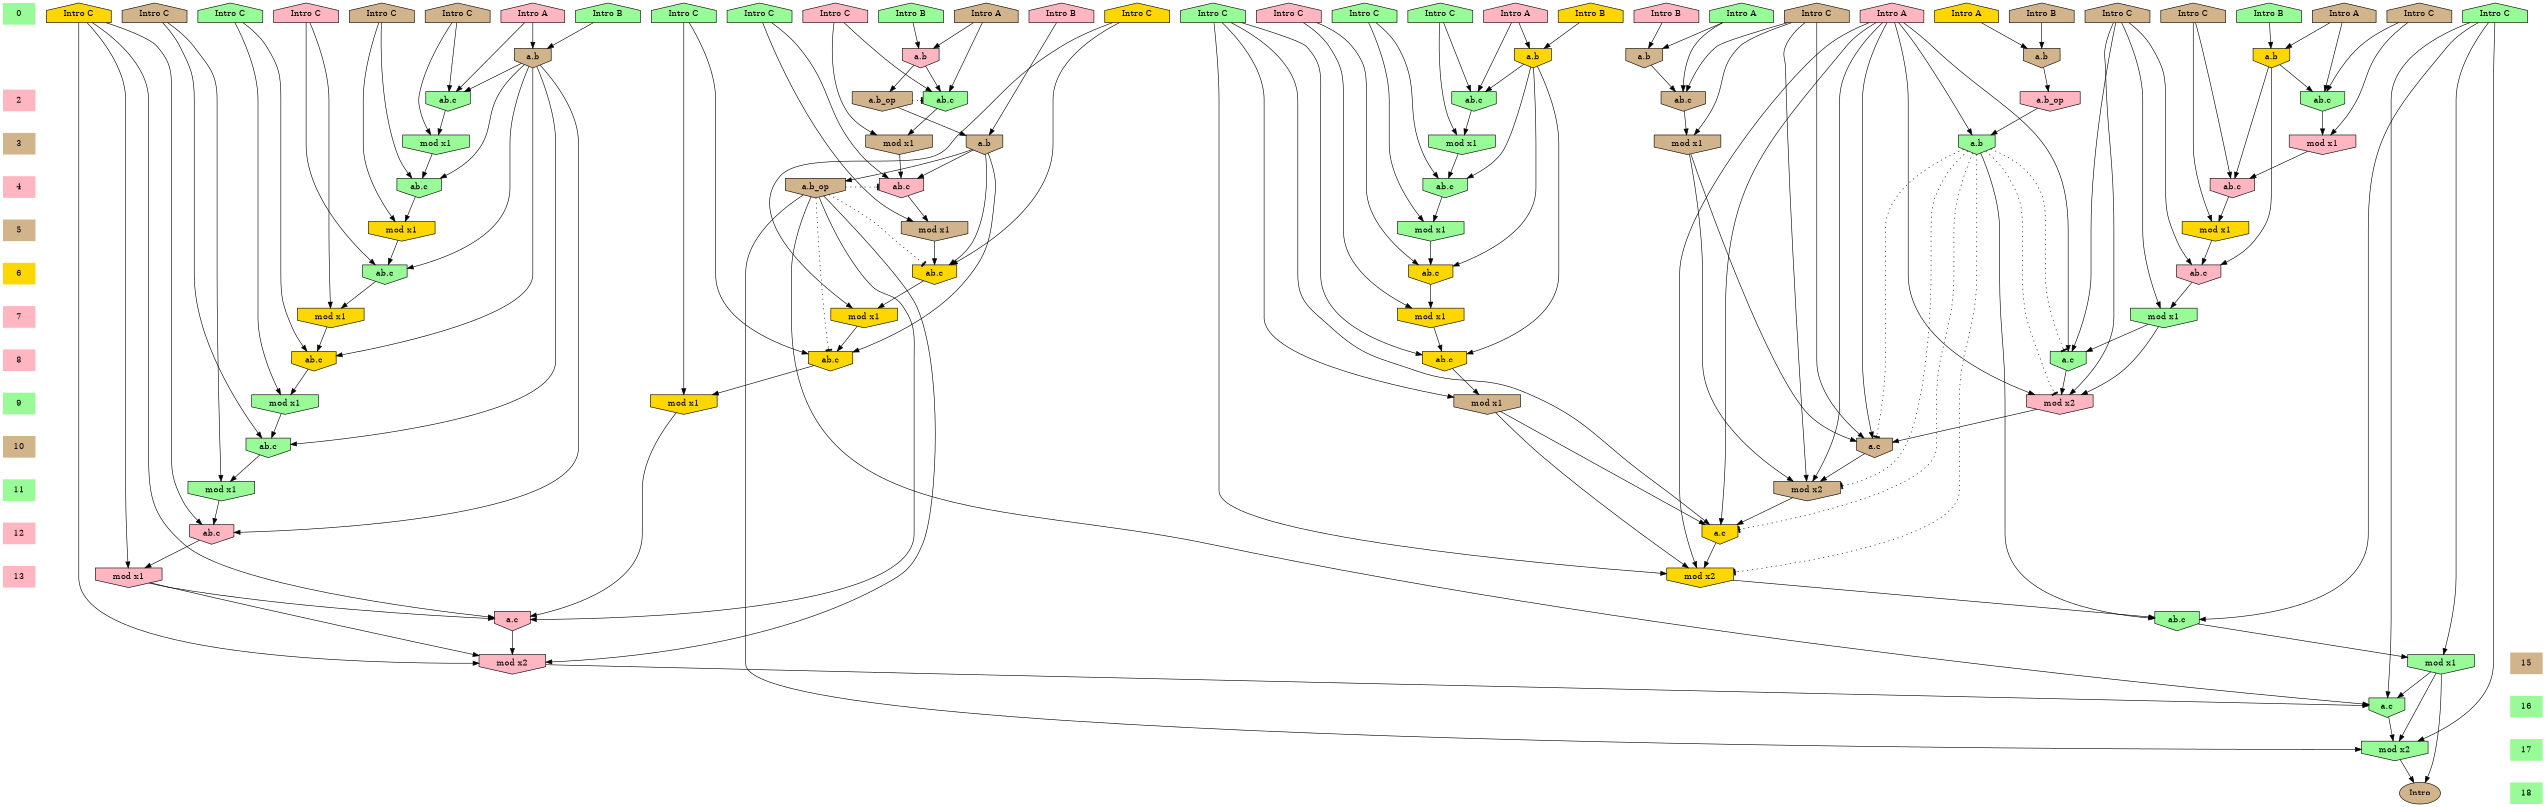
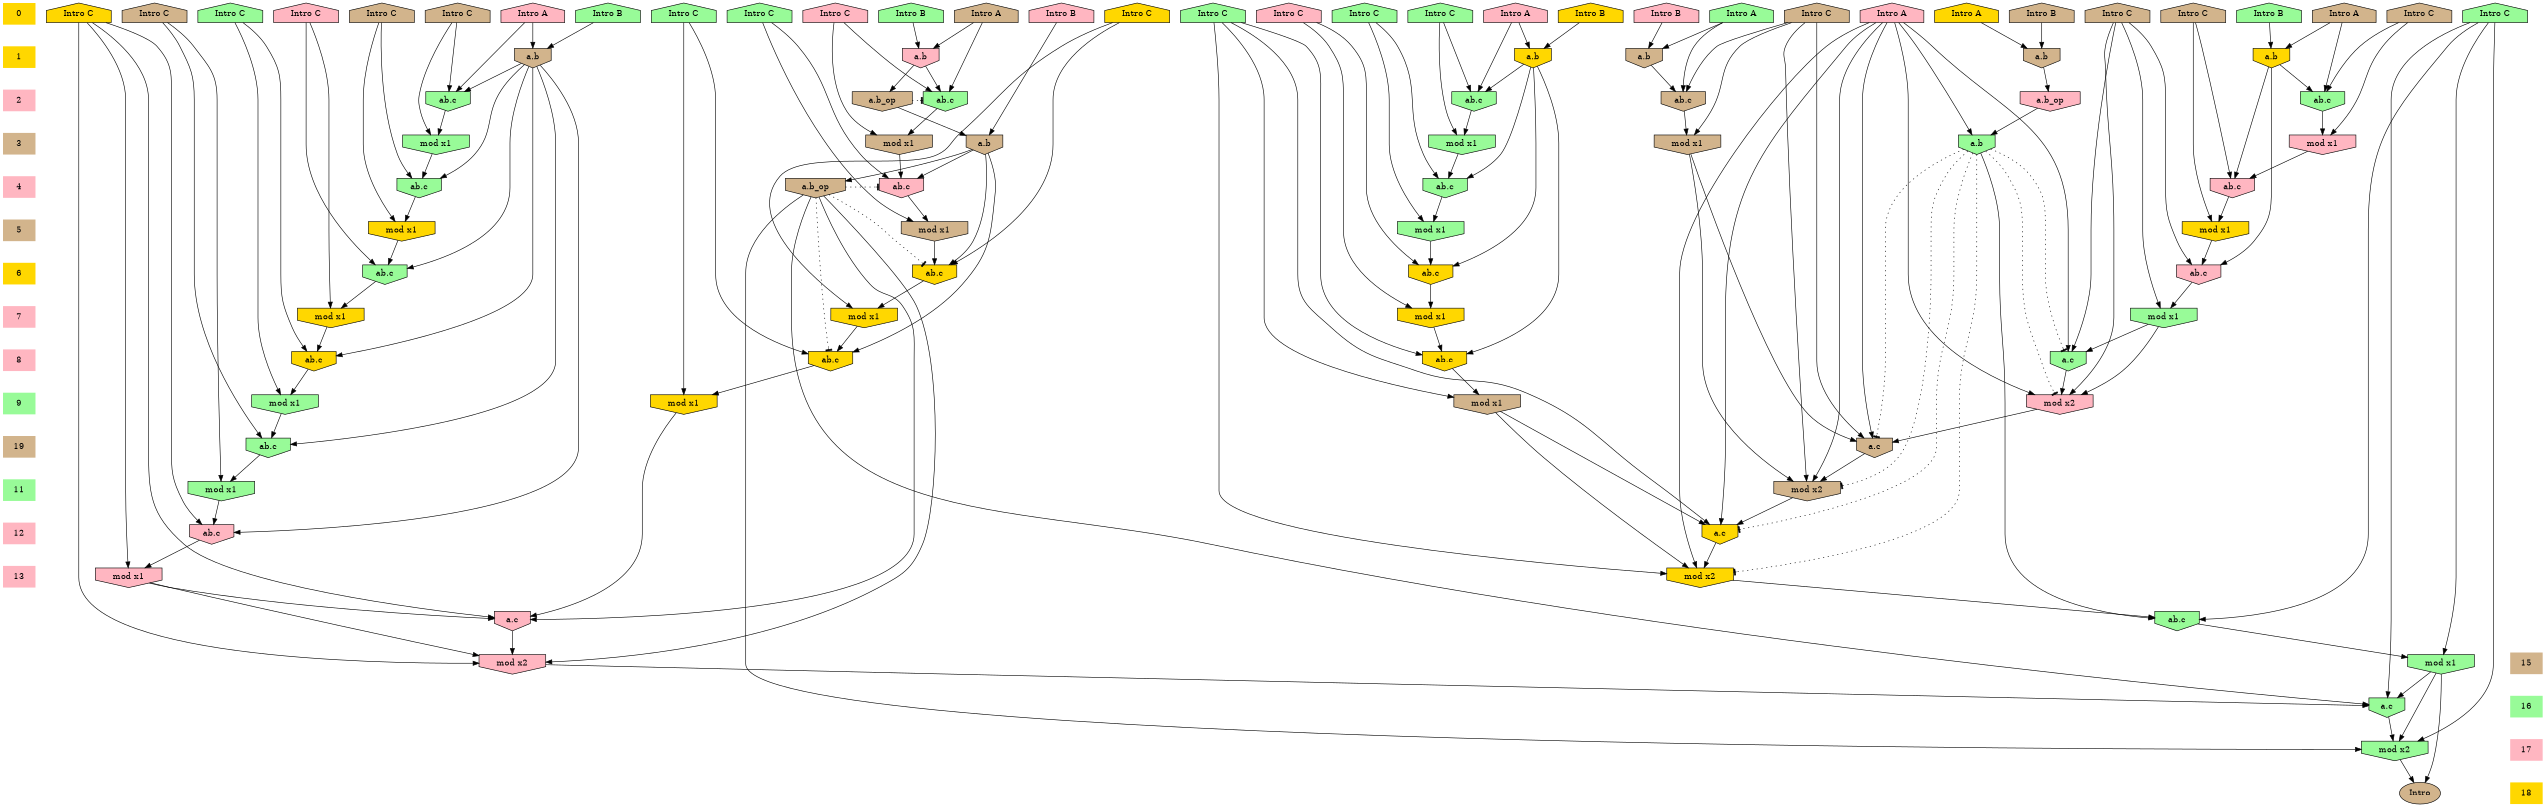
node "0": fillcolor palegreen -> gold
node "1": added
node "10": label "10" -> "19"
node "17": fillcolor palegreen -> lightpink
node "18": fillcolor palegreen -> gold
